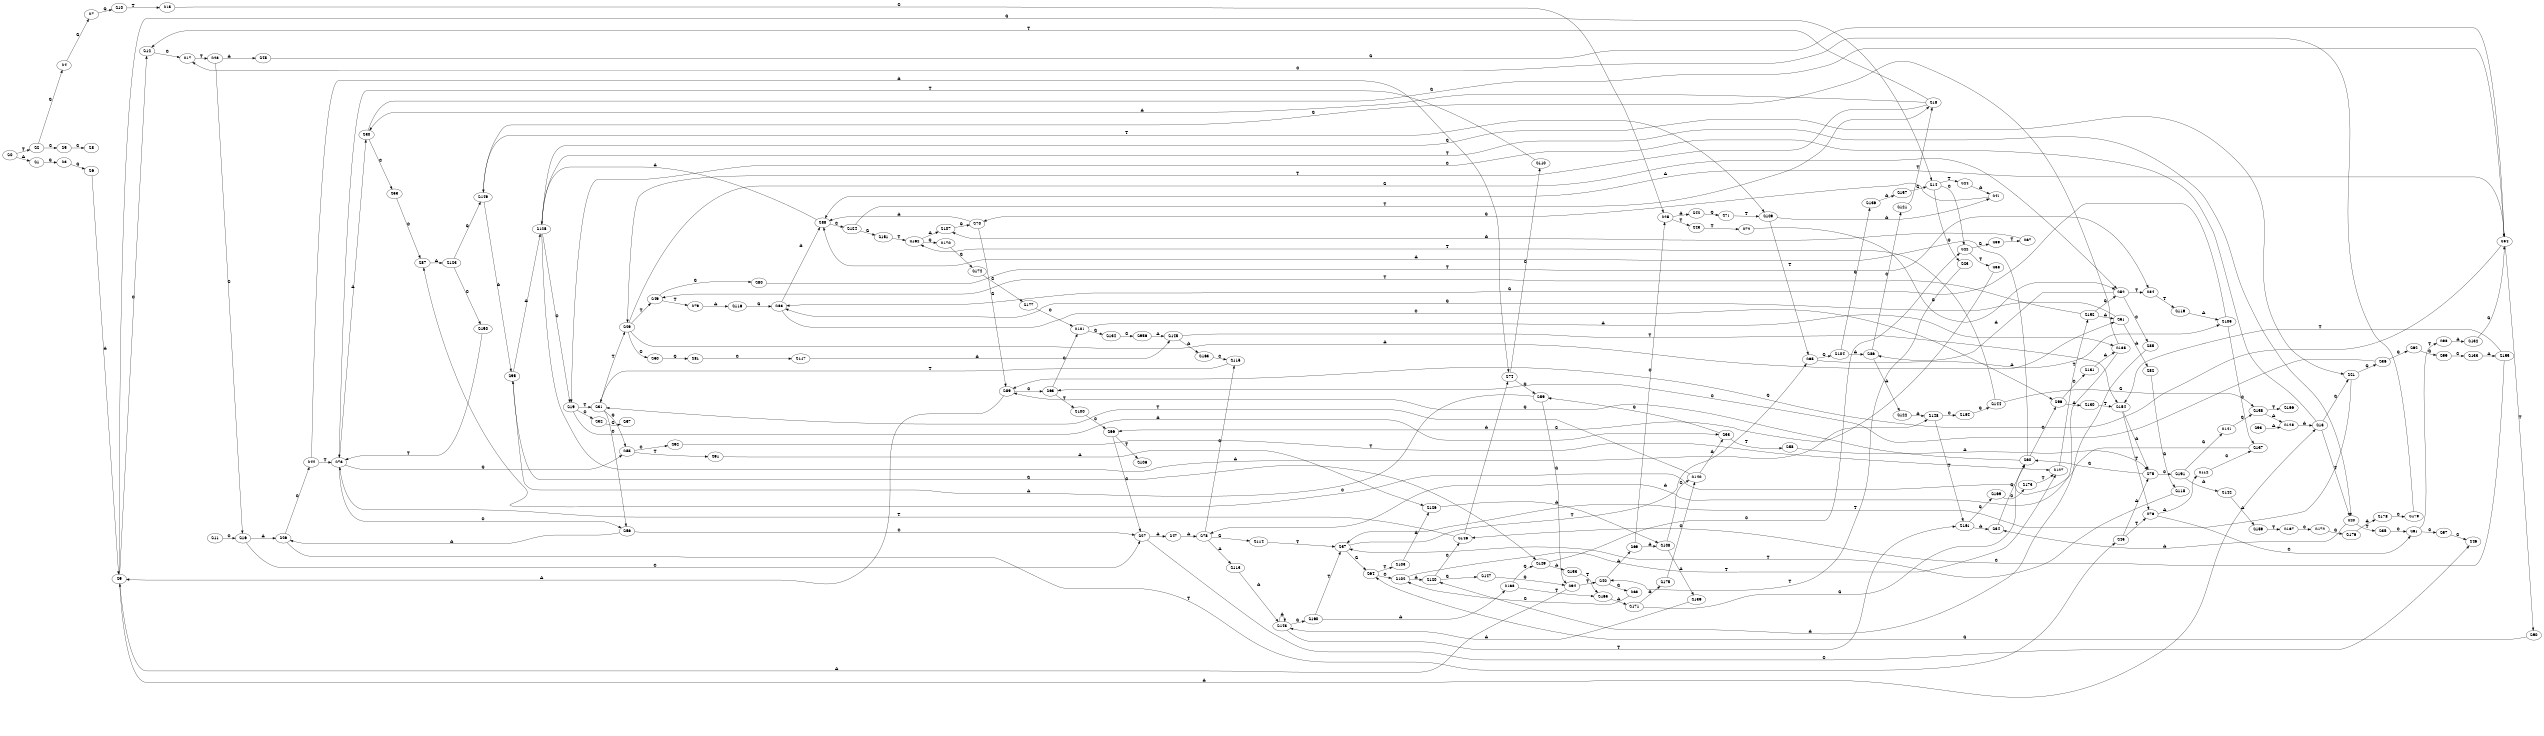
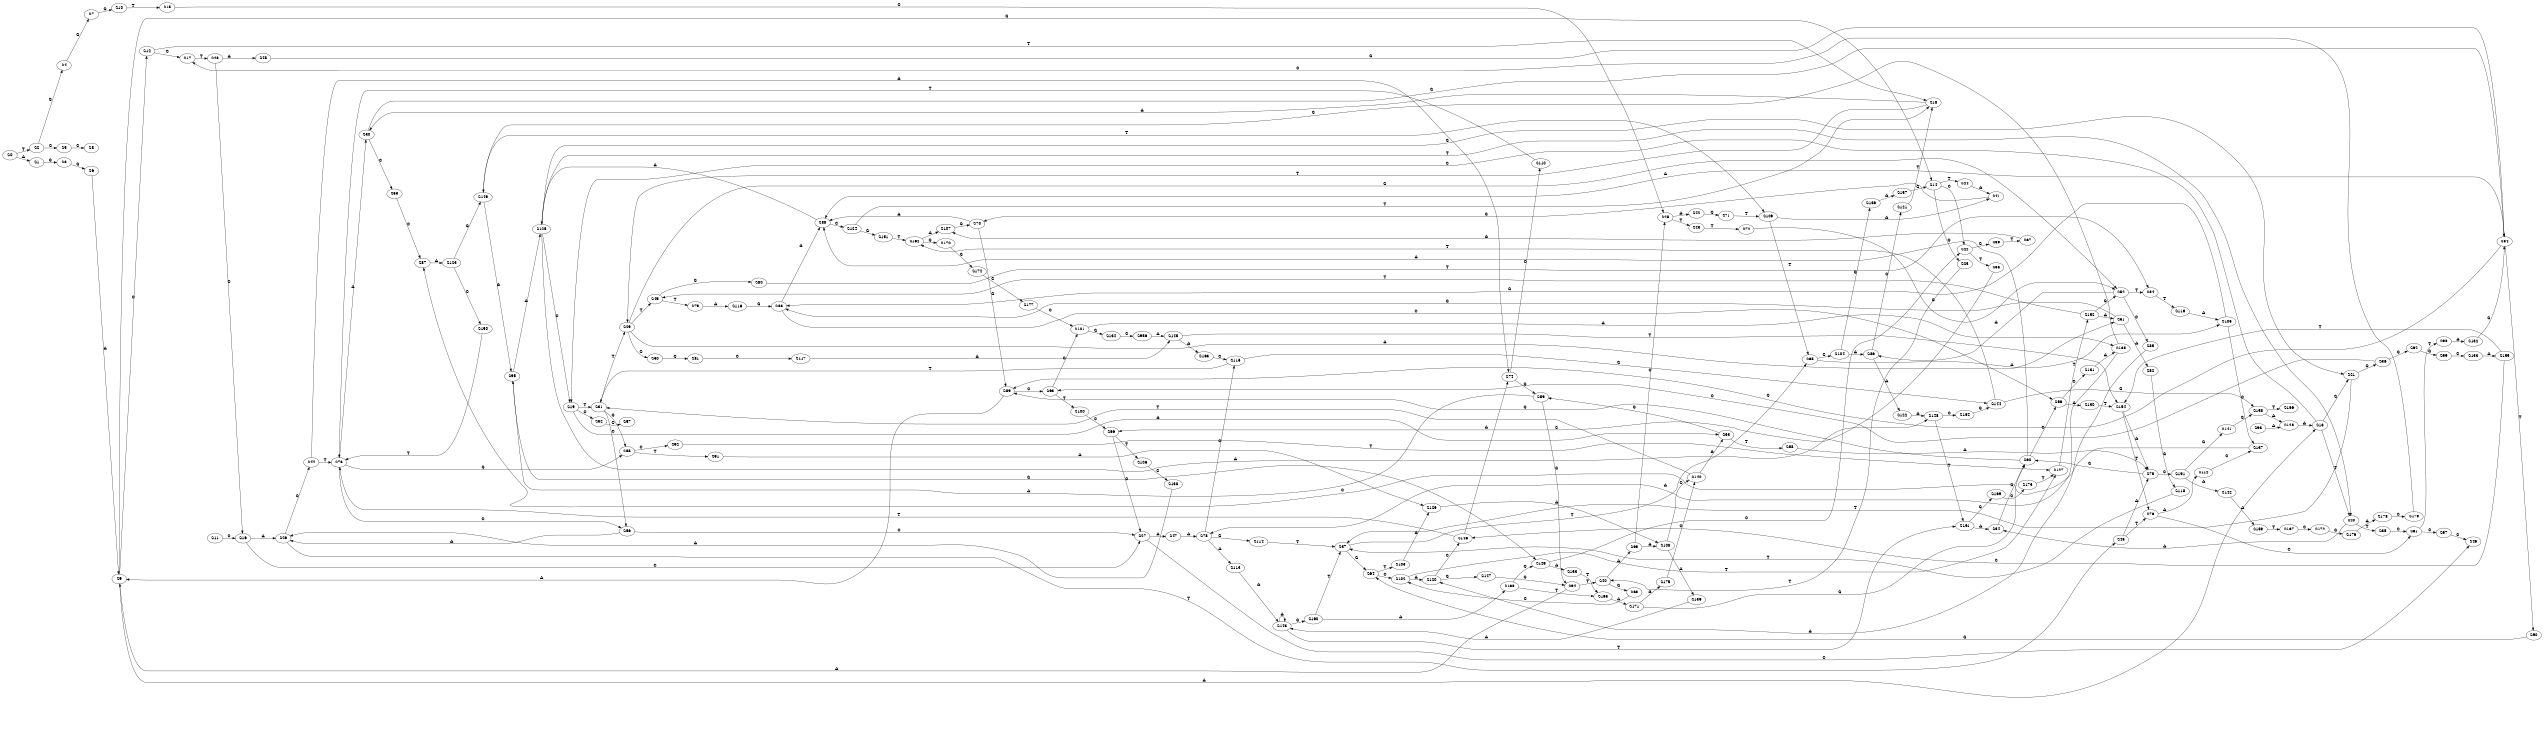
edge "S18" -> "S12": reversed
edge "S115" -> "S144": added, label "G"
node "S138": added
